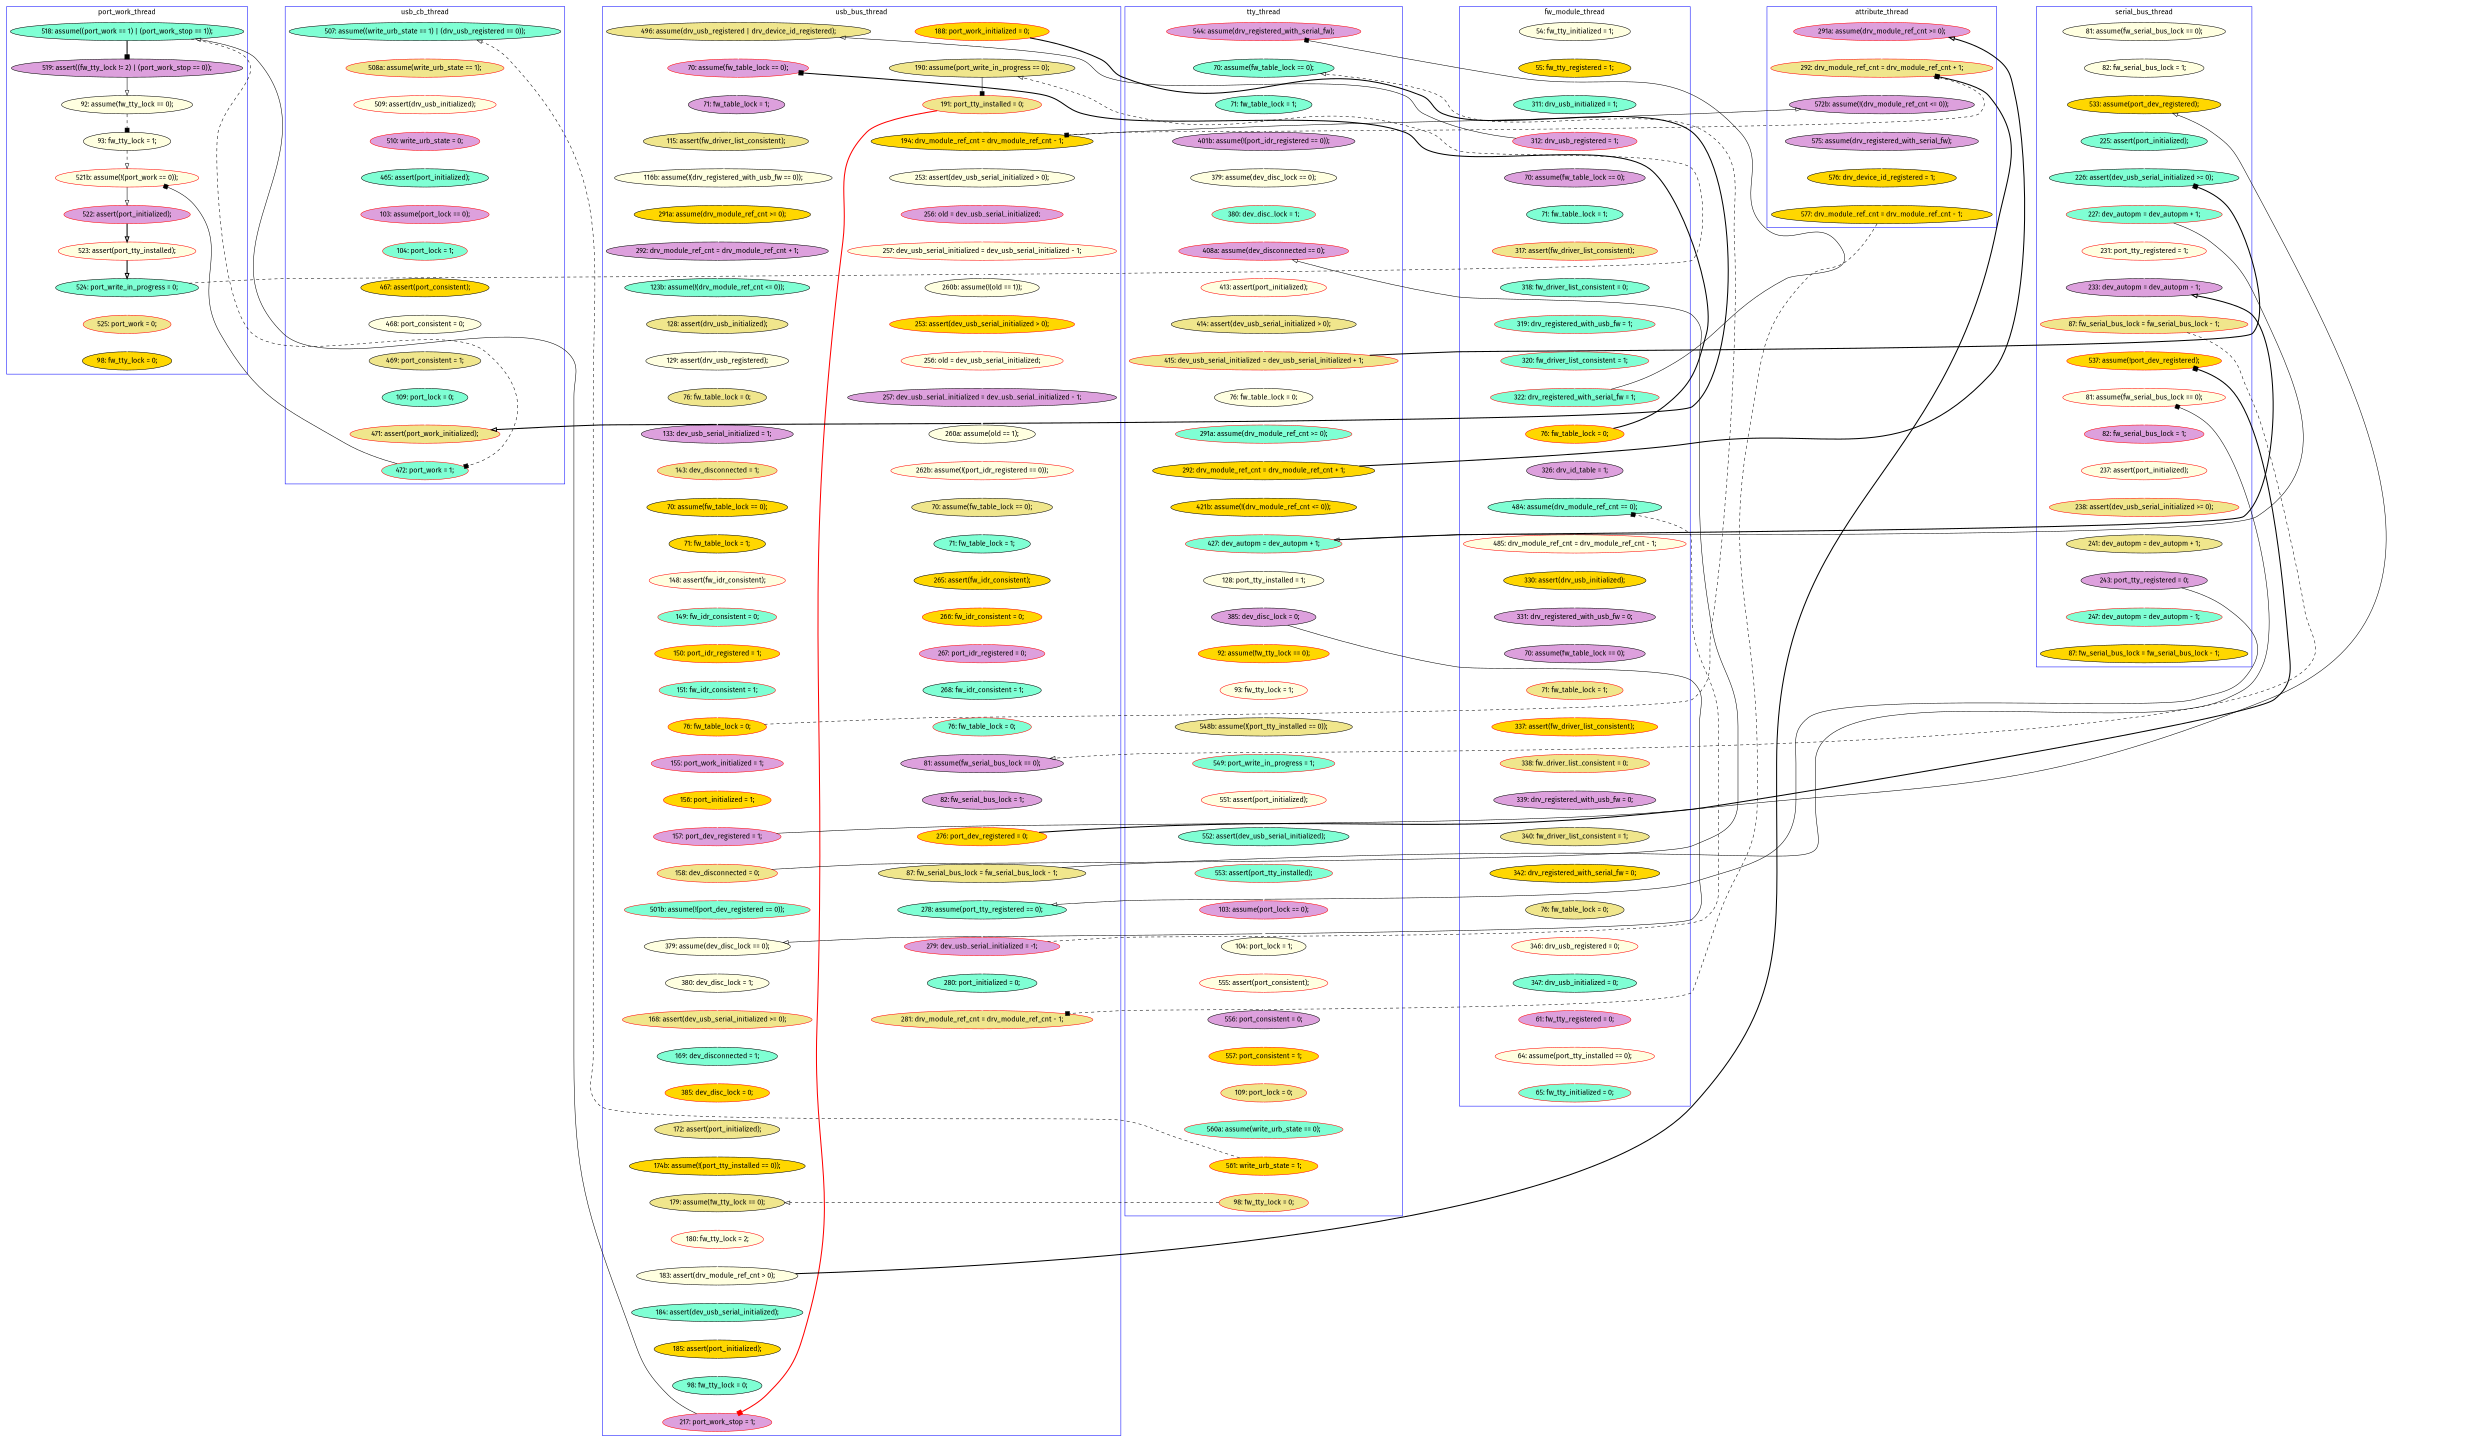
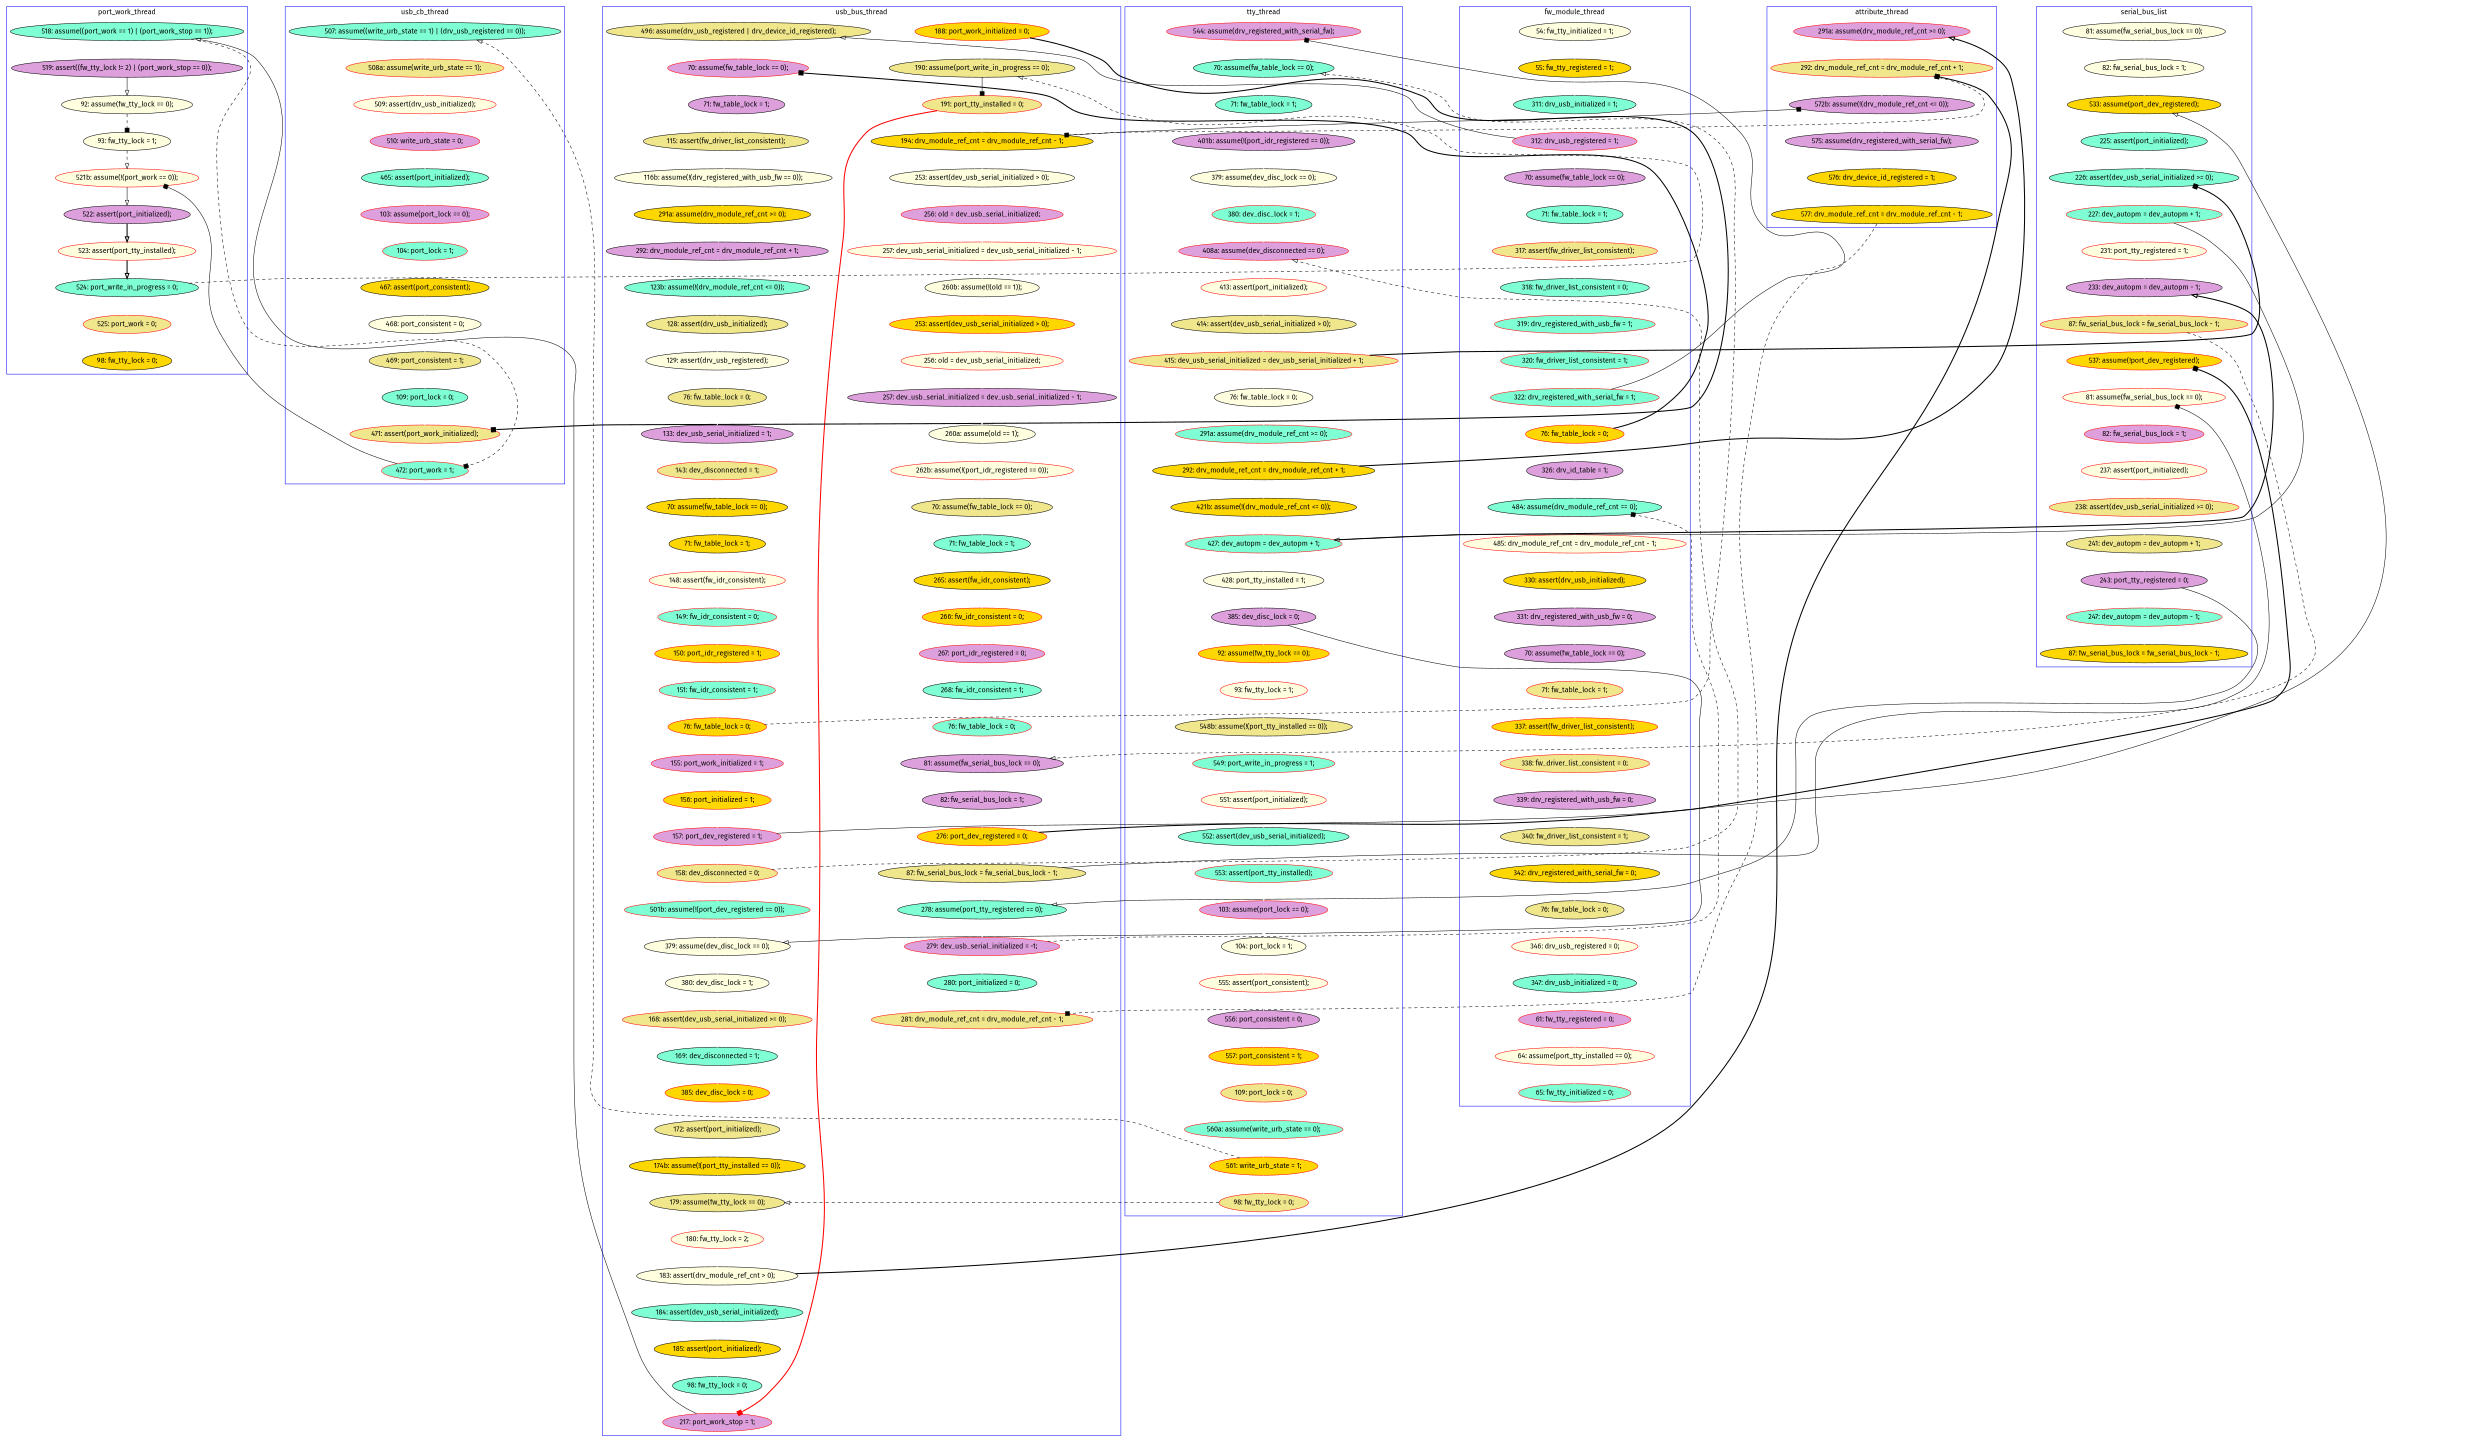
cluster "serial_bus_thread": label "serial_bus_thread" -> "serial_bus_list"
edge "518: assume((port_work == 1) | (port_work_stop == 1));" -> "519: assert((fw_tty_lock != 2) | (port_work_stop == 0));": removed
edge "194: drv_module_ref_cnt = drv_module_ref_cnt - 1;" -> "572b: assume(!(drv_module_ref_cnt <= 0));": arrowhead onormal -> box
node "522: assert(port_initialized);": color red -> black
edge "188: port_work_initialized = 0;" -> "471: assert(port_work_initialized);": arrowhead onormal -> box
node "128: port_tty_installed = 1;": label "128: port_tty_installed = 1;" -> "428: port_tty_installed = 1;"
edge "158: dev_disconnected = 0;" -> "408a: assume(dev_disconnected == 0);": style solid -> dashed
